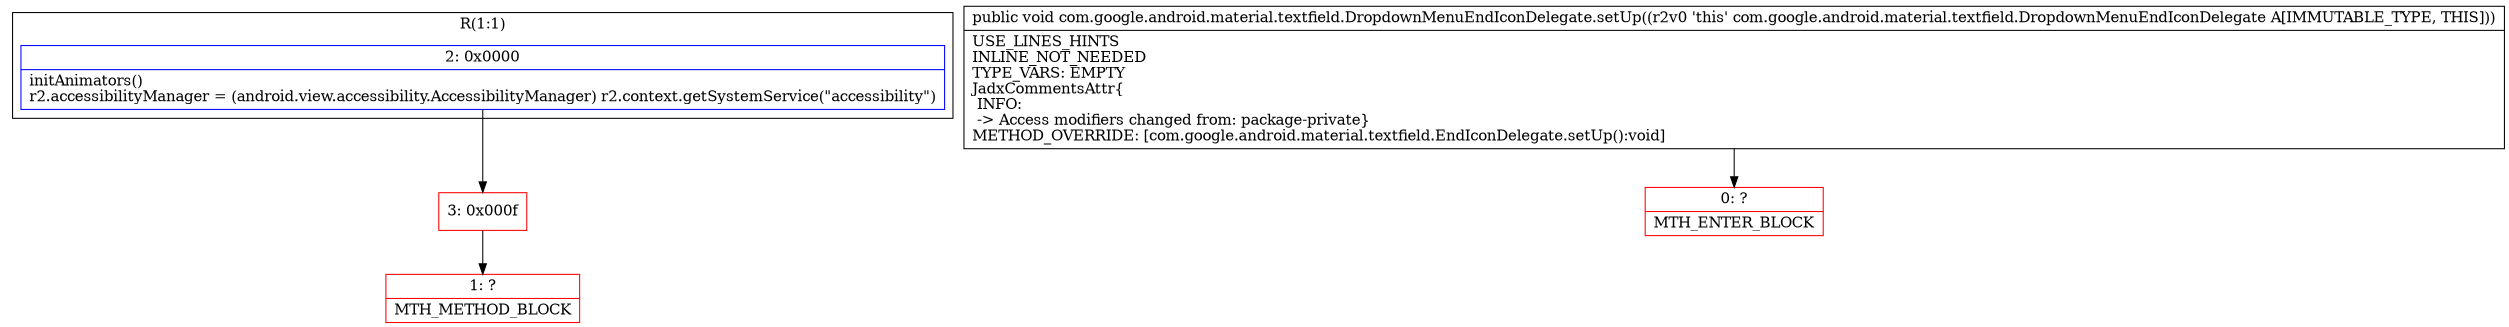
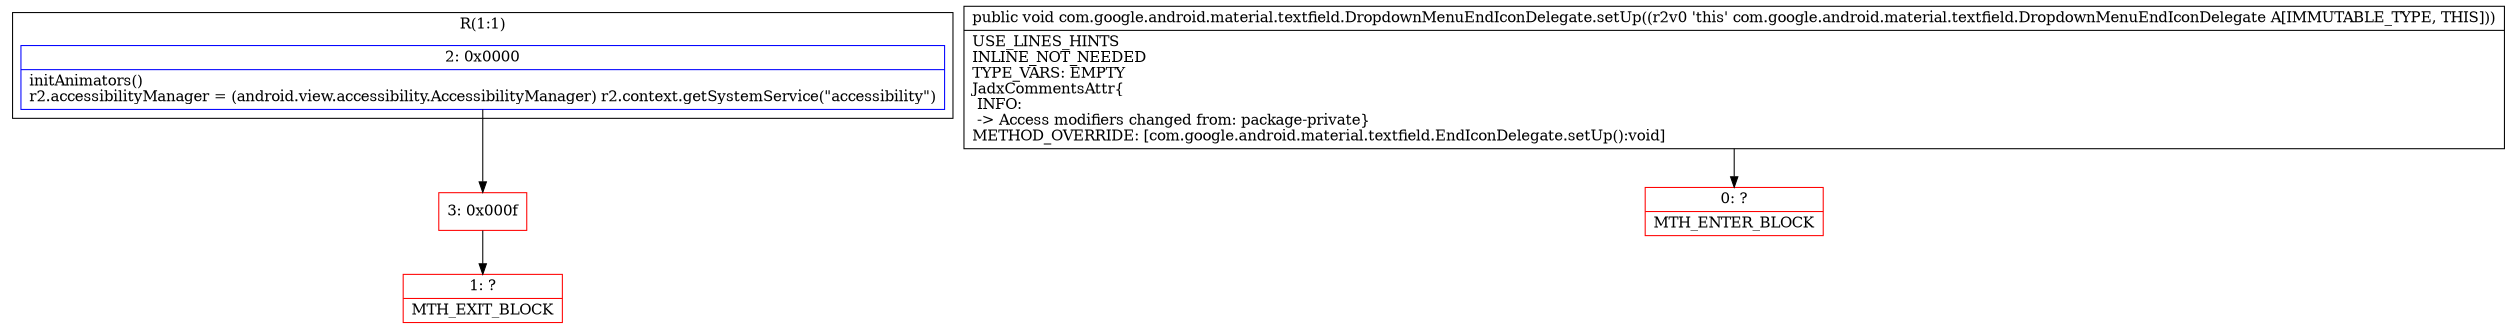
node "1: ?": text "MTH_METHOD_BLOCK" -> "MTH_EXIT_BLOCK"
